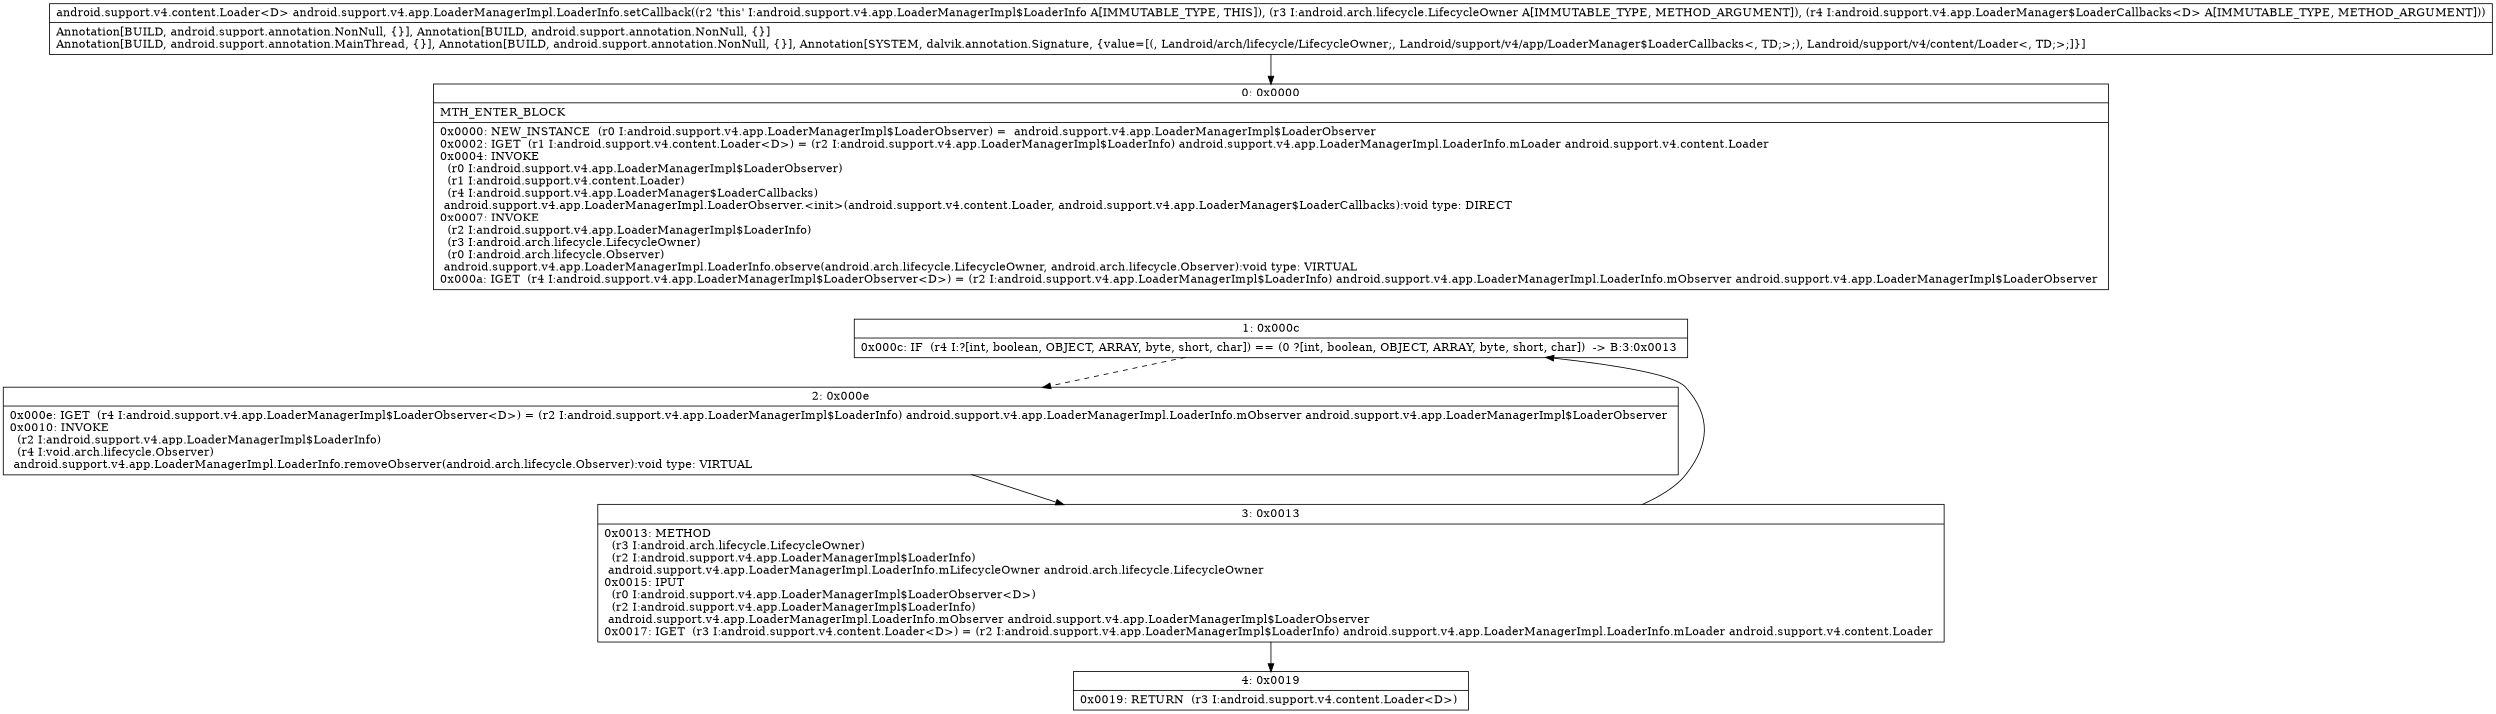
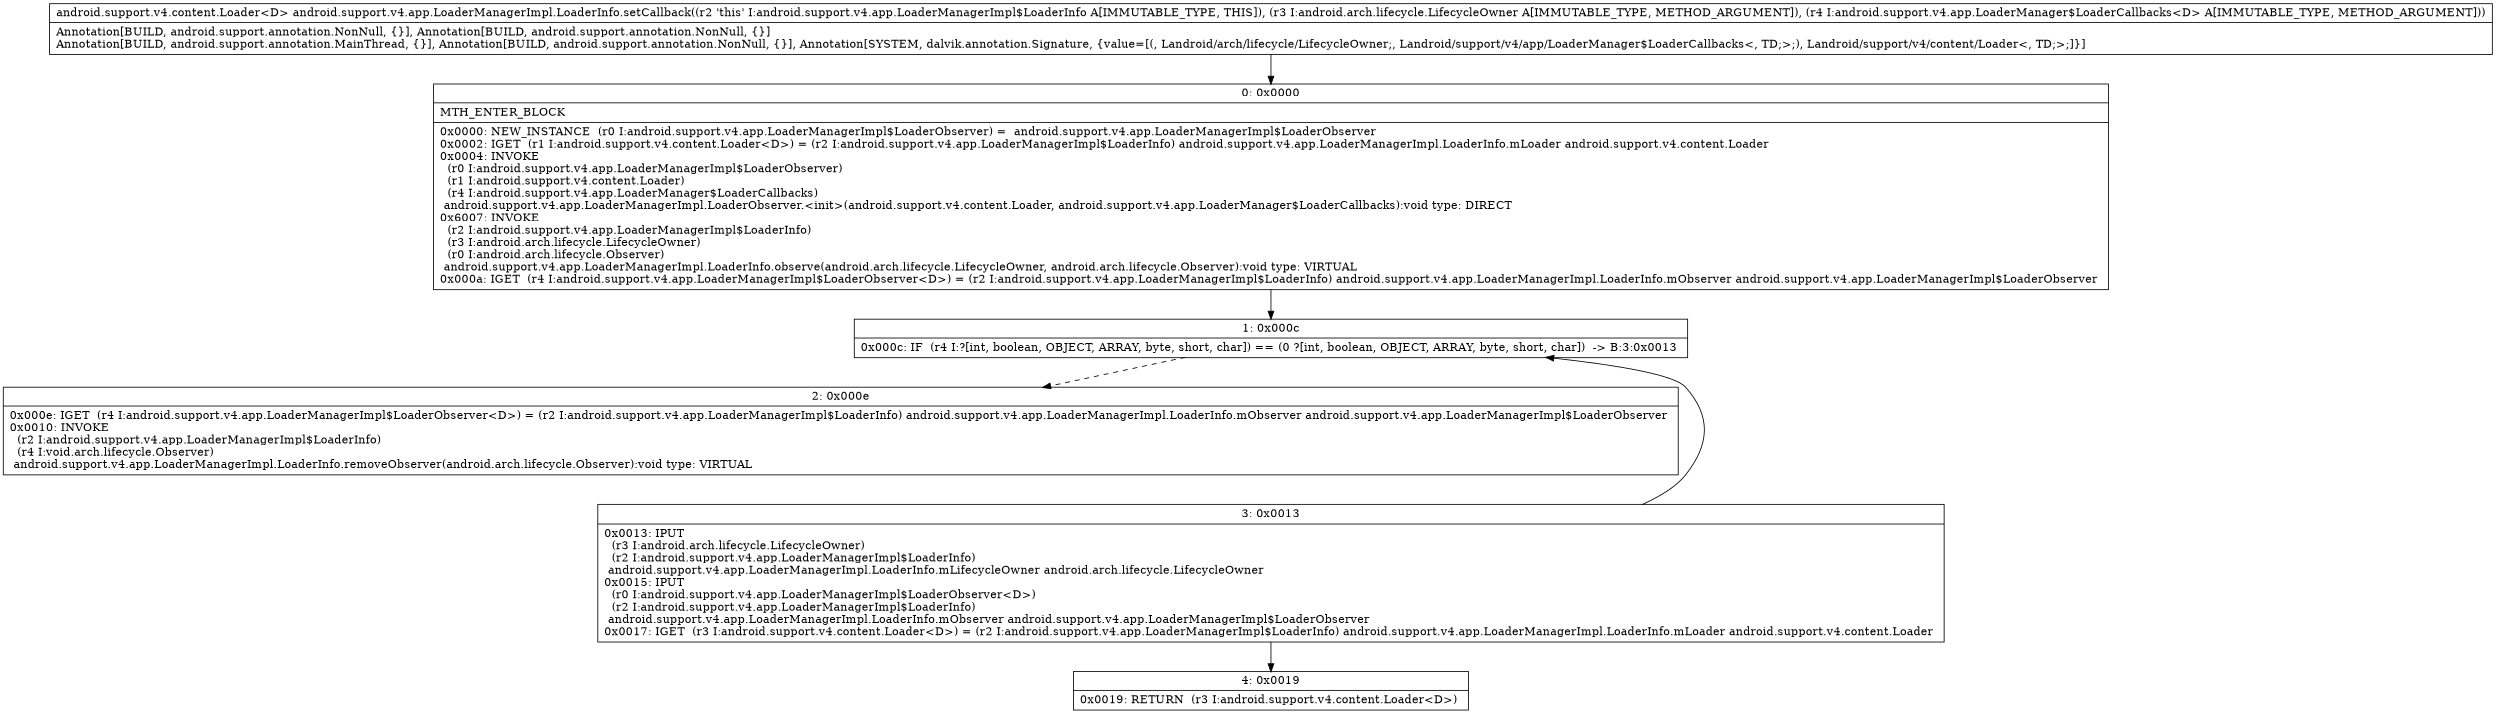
node "0: 0x0000": text "0x0007: INVOKE" -> "0x6007: INVOKE"
edge "0: 0x0000" -> "1: 0x000c": added
edge "2: 0x000e" -> "3: 0x0013": removed
node "3: 0x0013": text "0x0013: METHOD" -> "0x0013: IPUT"
